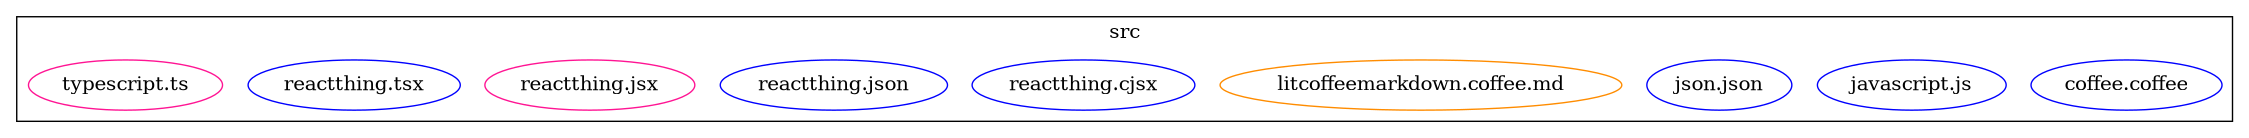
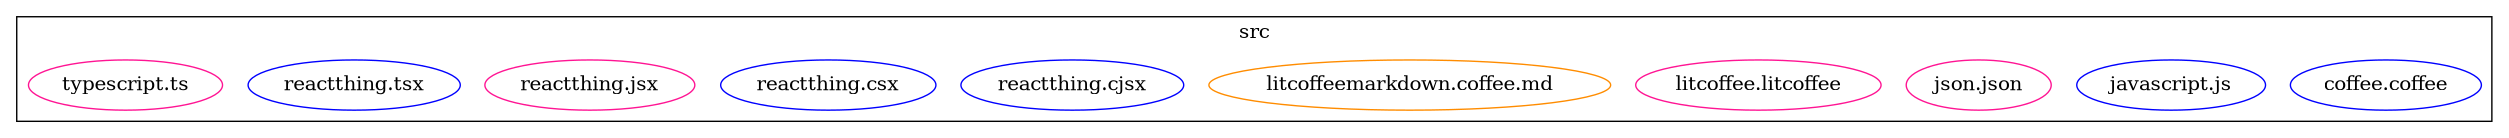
node "reactthing.json": label "reactthing.json" -> "reactthing.csx"
node "json.json": color blue -> deeppink
node "litcoffee.litcoffee": added
